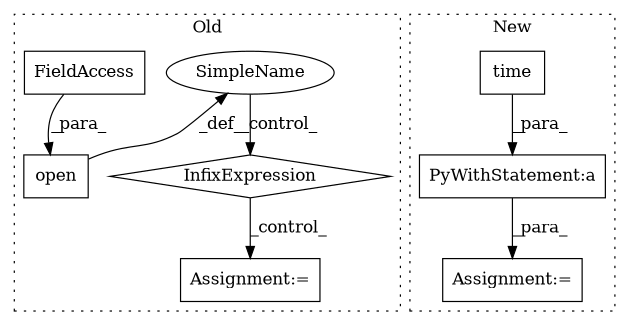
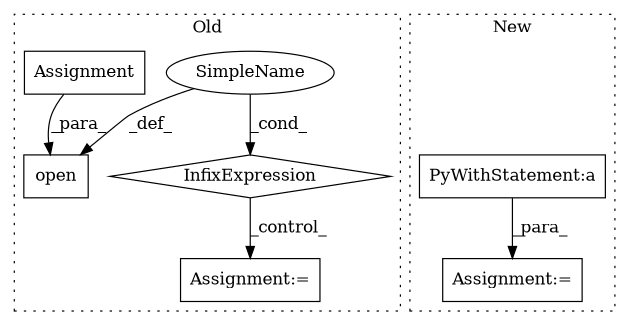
node "FieldAccess": label "FieldAccess" -> "Assignment"
node "time": removed
edge "SimpleName" -> "InfixExpression": label "_control_" -> "_cond_"
edge "open" -> "SimpleName": reversed
